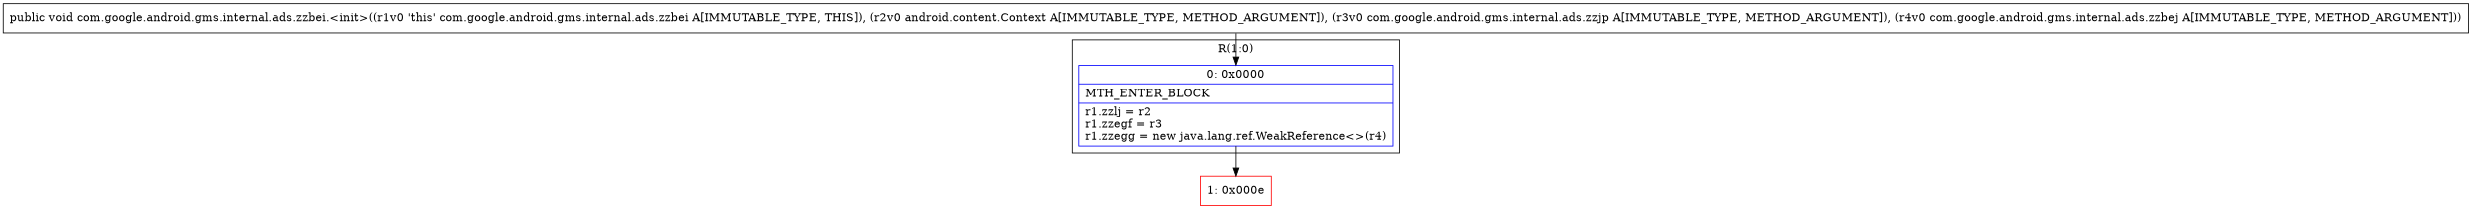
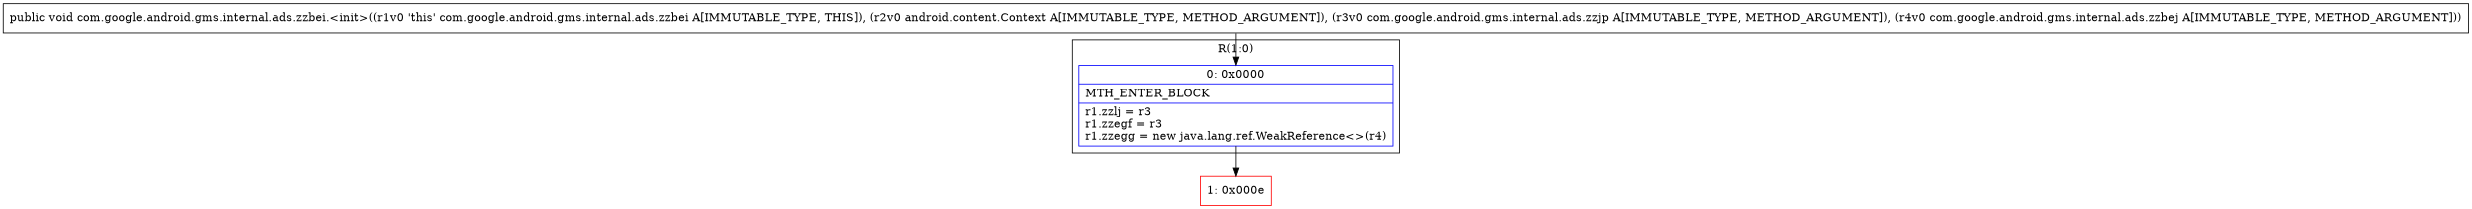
node "0: 0x0000": text "r1.zzlj = r2" -> "r1.zzlj = r3"
